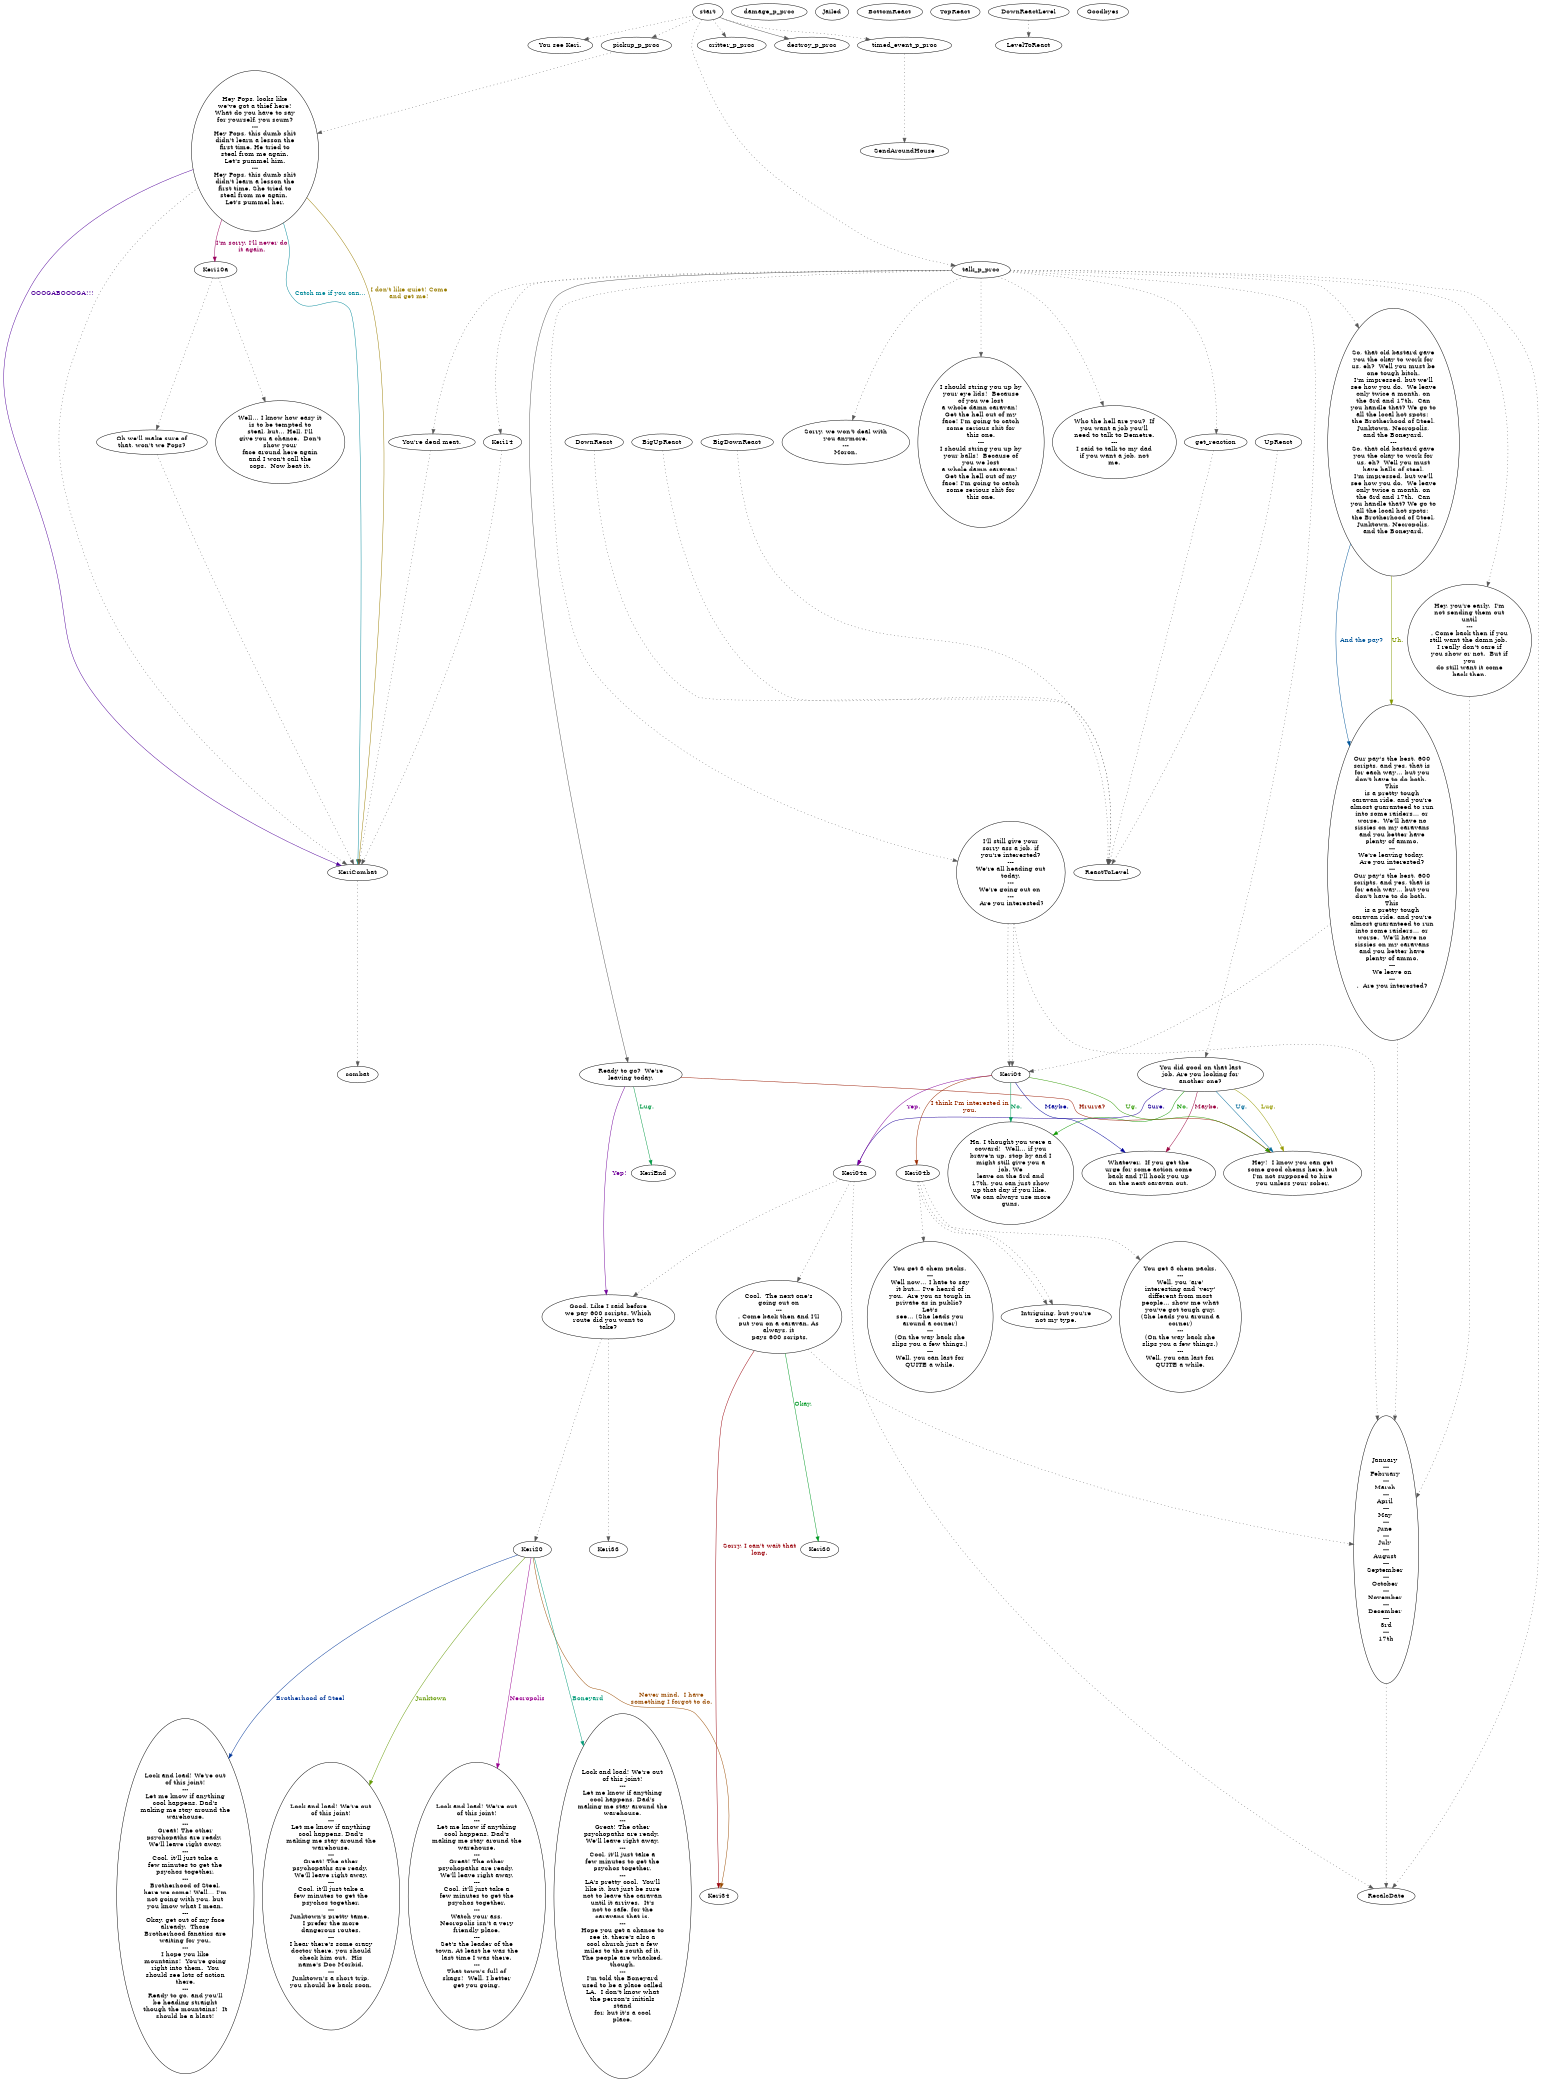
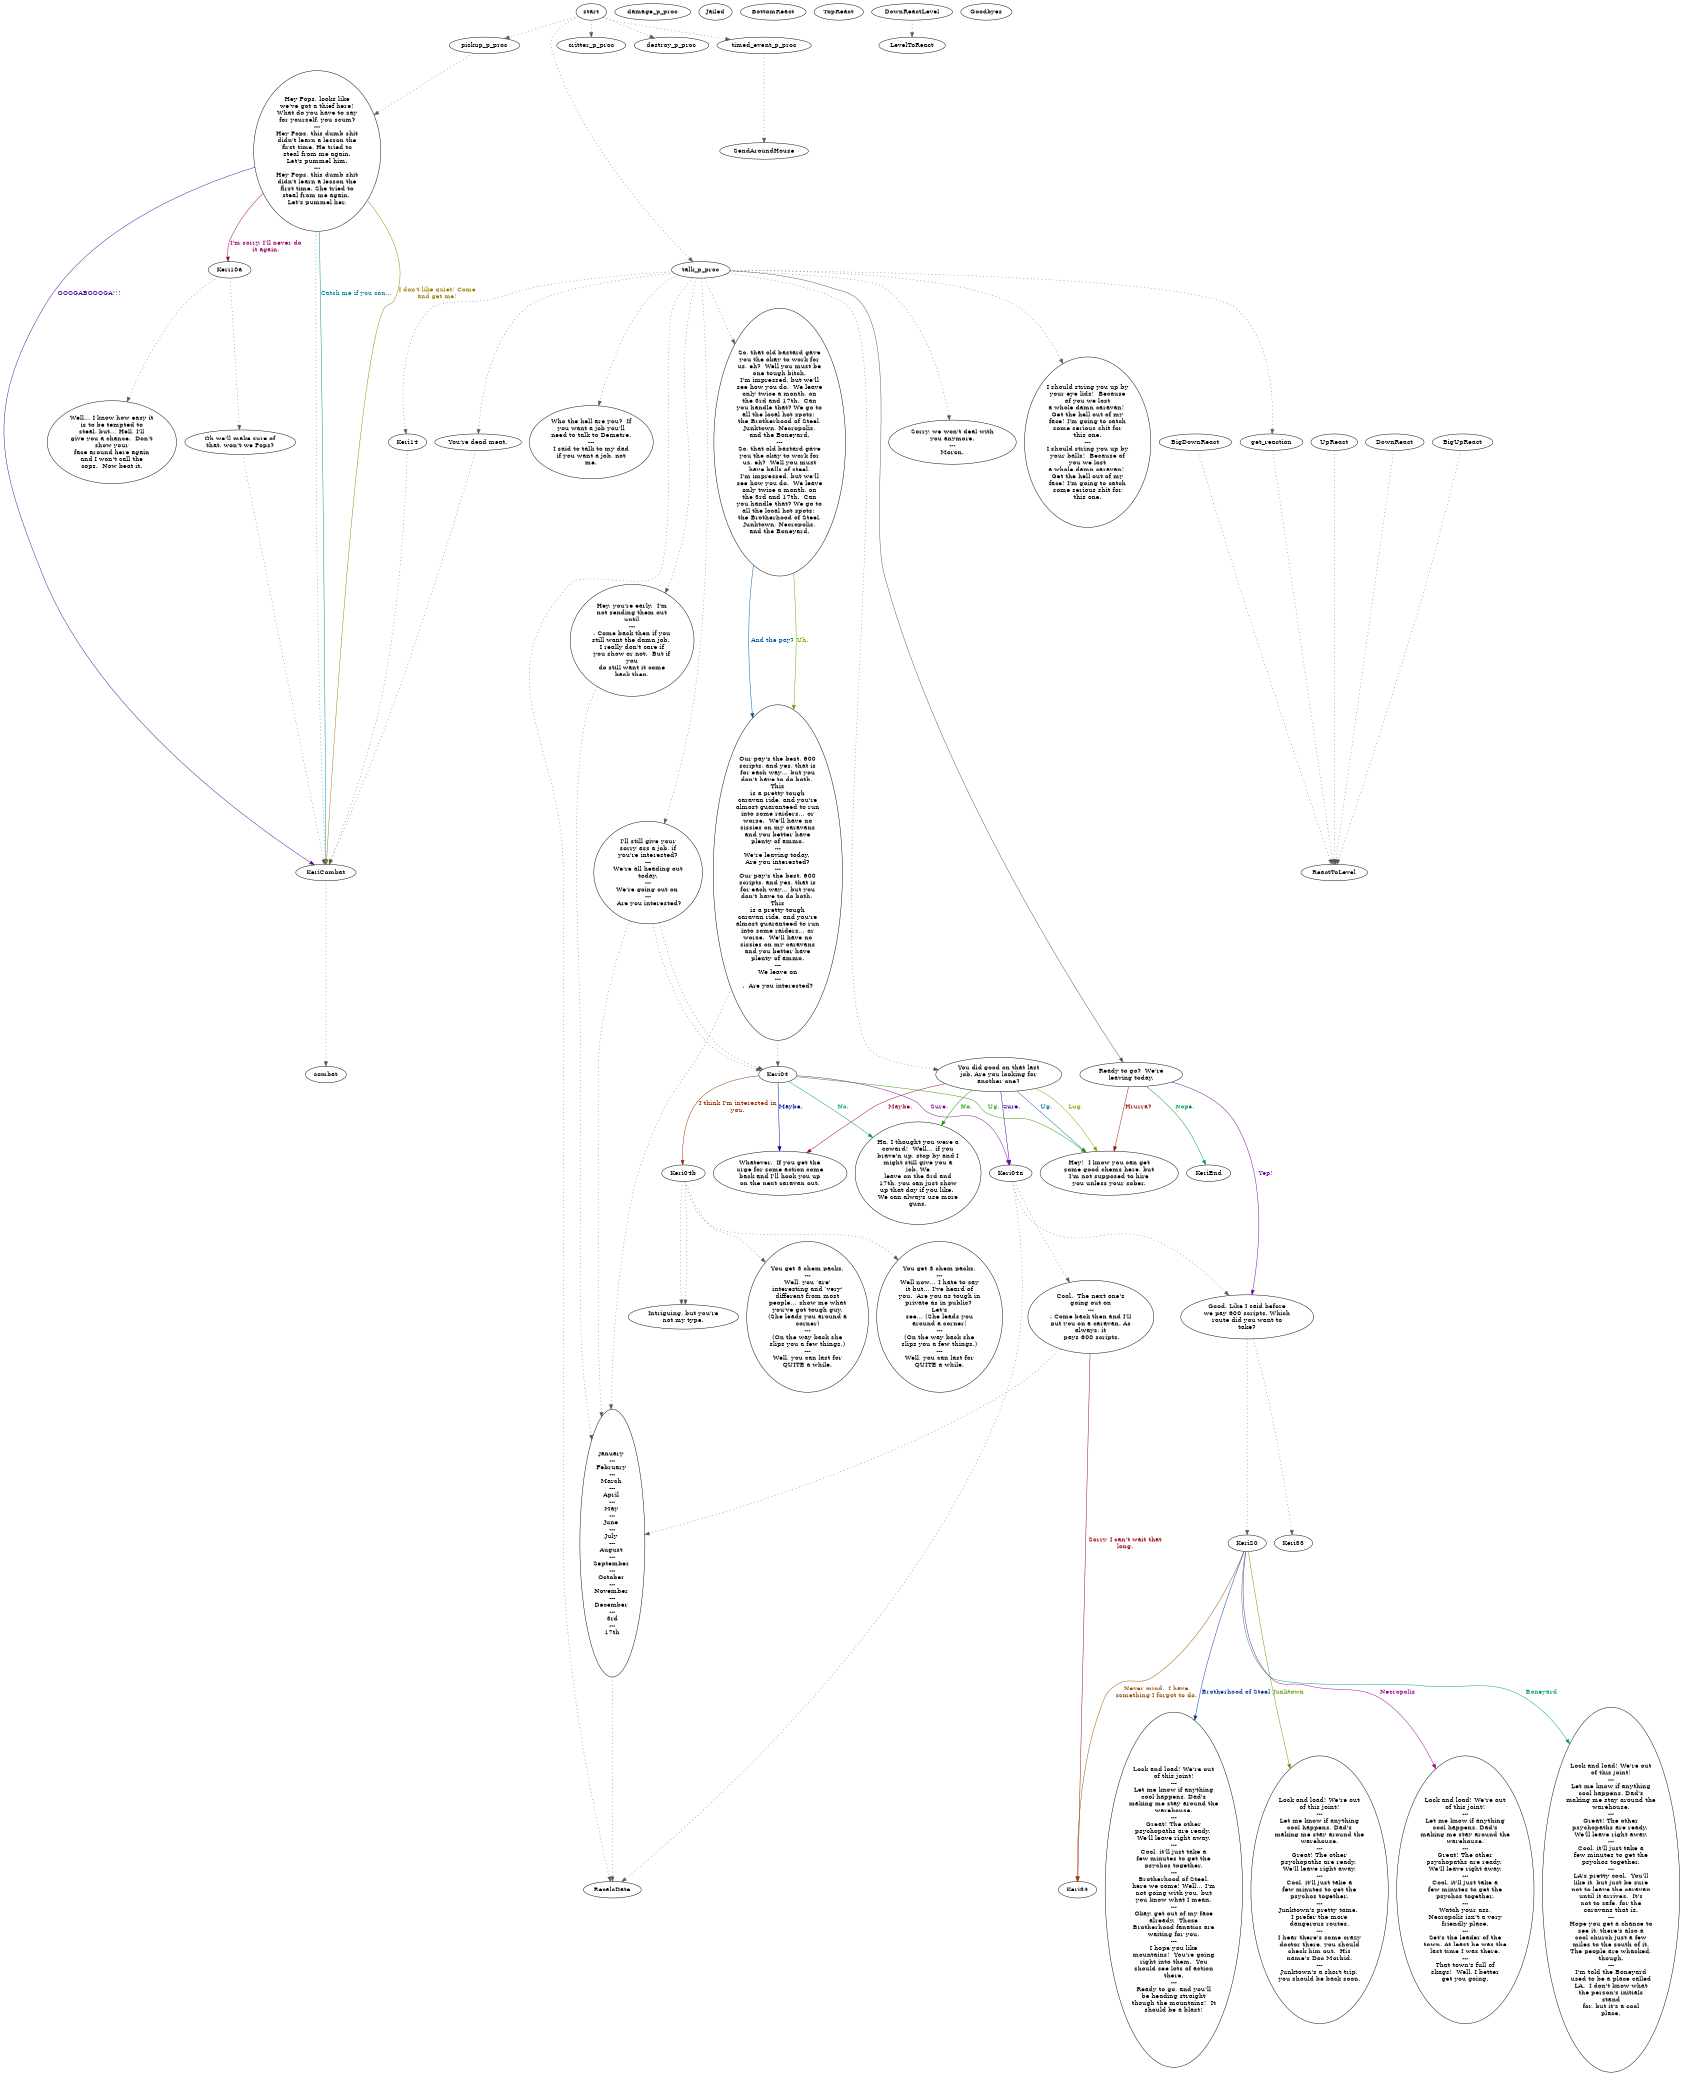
edge "start" -> "destroy_p_proc": style solid -> dotted
node "You see Keri.": removed
edge "Ready to go?  We're leaving today." -> "KeriEnd": label "Lug." -> "Nope."
edge "Keri04" -> "Keri04a": label "Yep." -> "Sure."
node "Keri30": removed
